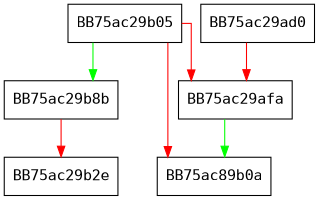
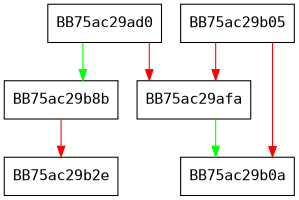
edge "BB75ac29b05" -> "BB75ac29b8b": now "BB75ac29ad0" -> "BB75ac29b8b"
node "BB75ac89b0a": label "BB75ac89b0a" -> "BB75ac29b0a"
